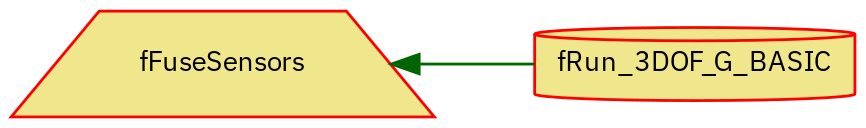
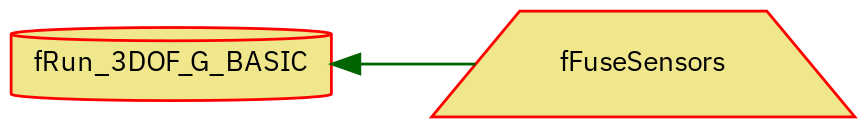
edge "fRun_3DOF_G_BASIC" -> "fFuseSensors": reversed
